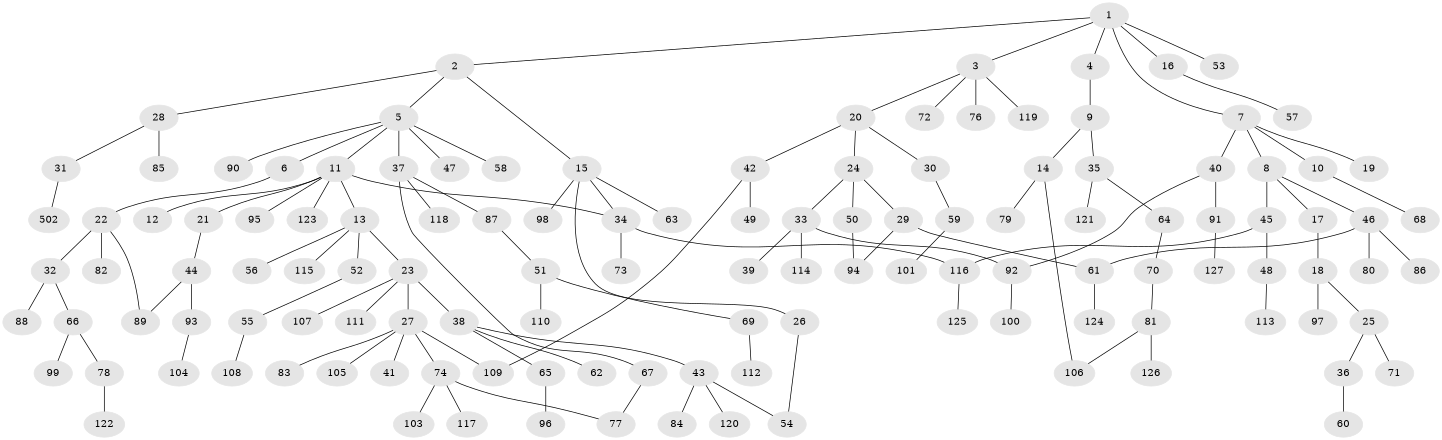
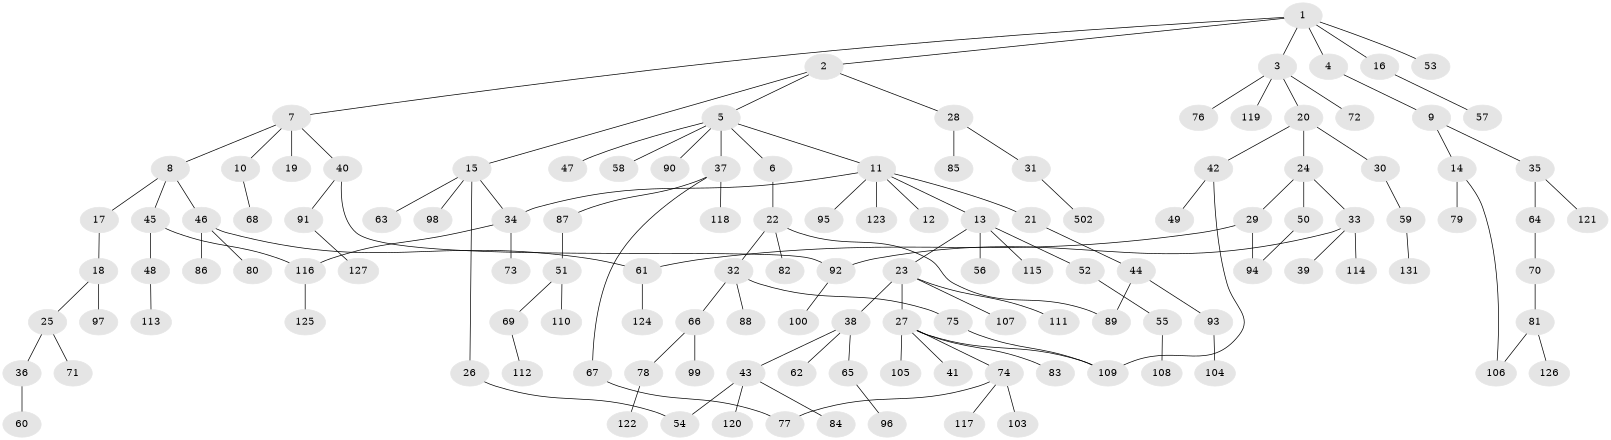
node "101": label "101" -> "131"
node "75": added
